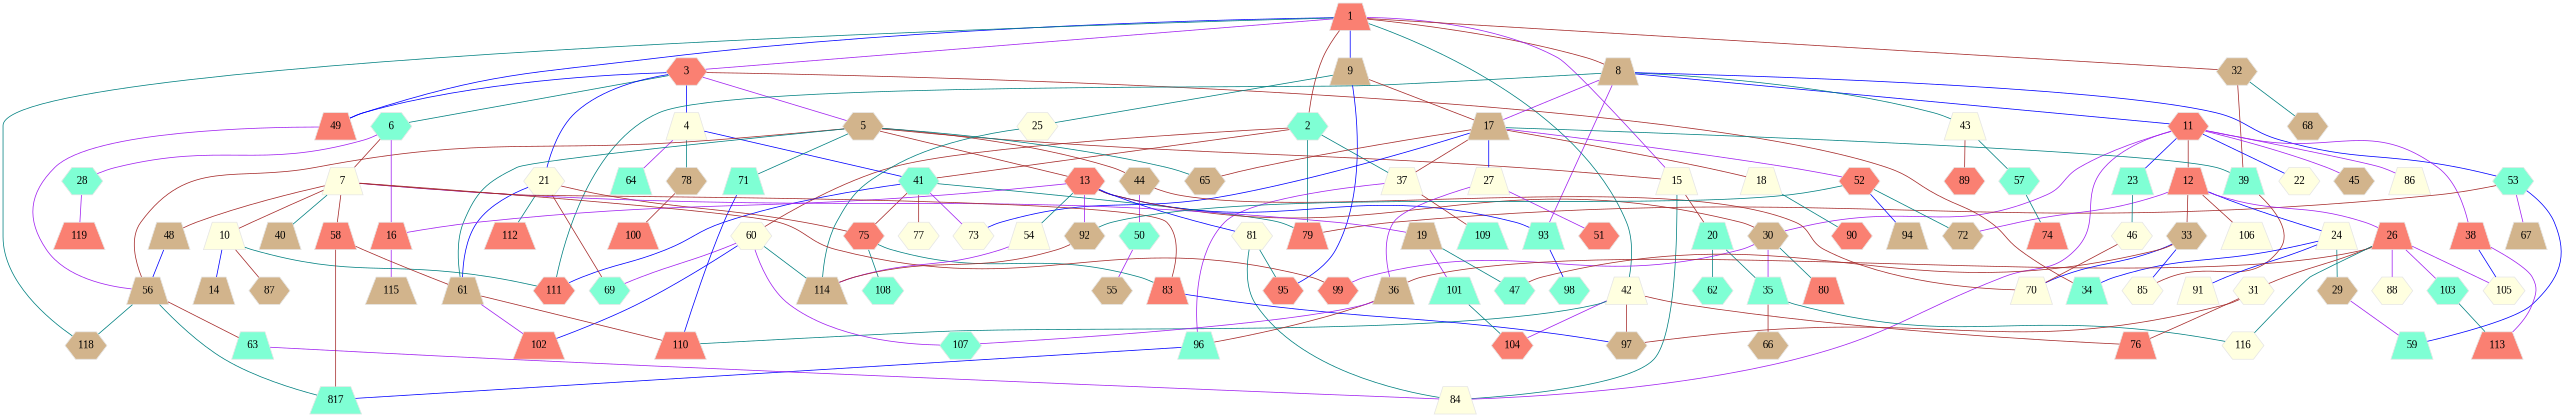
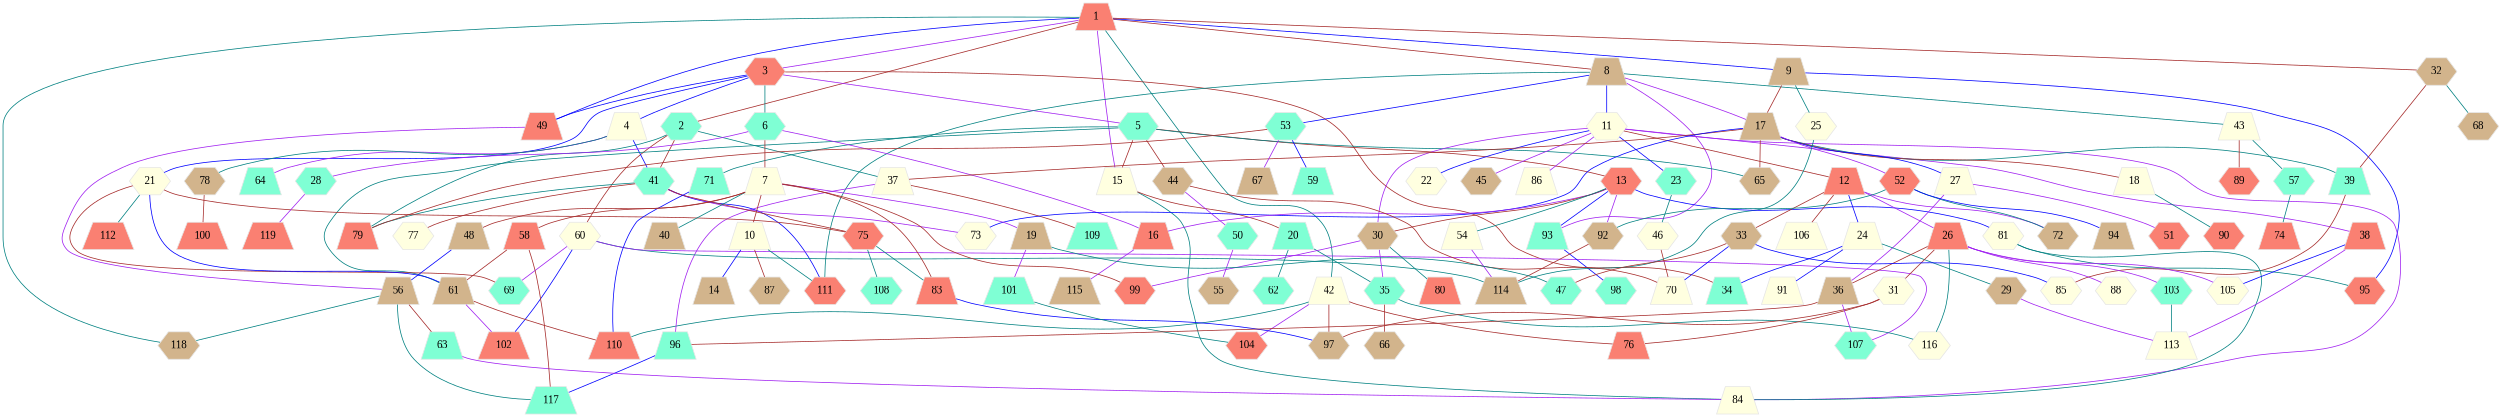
node "5": fillcolor tan -> aquamarine
node "11": fillcolor salmon -> lightyellow
edge "5" -- "56": removed
node "23": shape trapezium -> hexagon
node "35": shape trapezium -> hexagon
edge "29" -- "59": now "29" -- "113"
node "113": fillcolor salmon -> lightyellow
node "817": label "817" -> "117"
